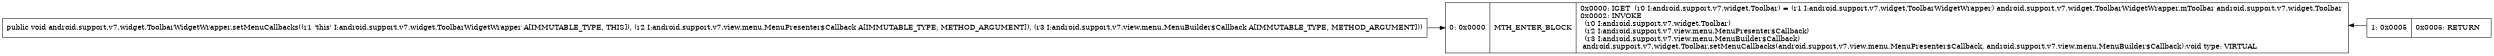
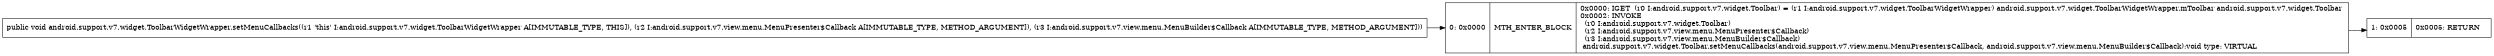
edge "1: 0x0005" -> "0: 0x0000": reversed
